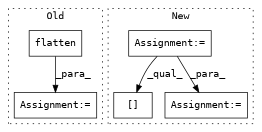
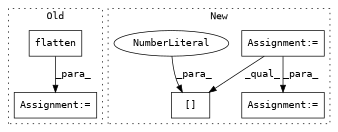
node "NumberLiteral": added
